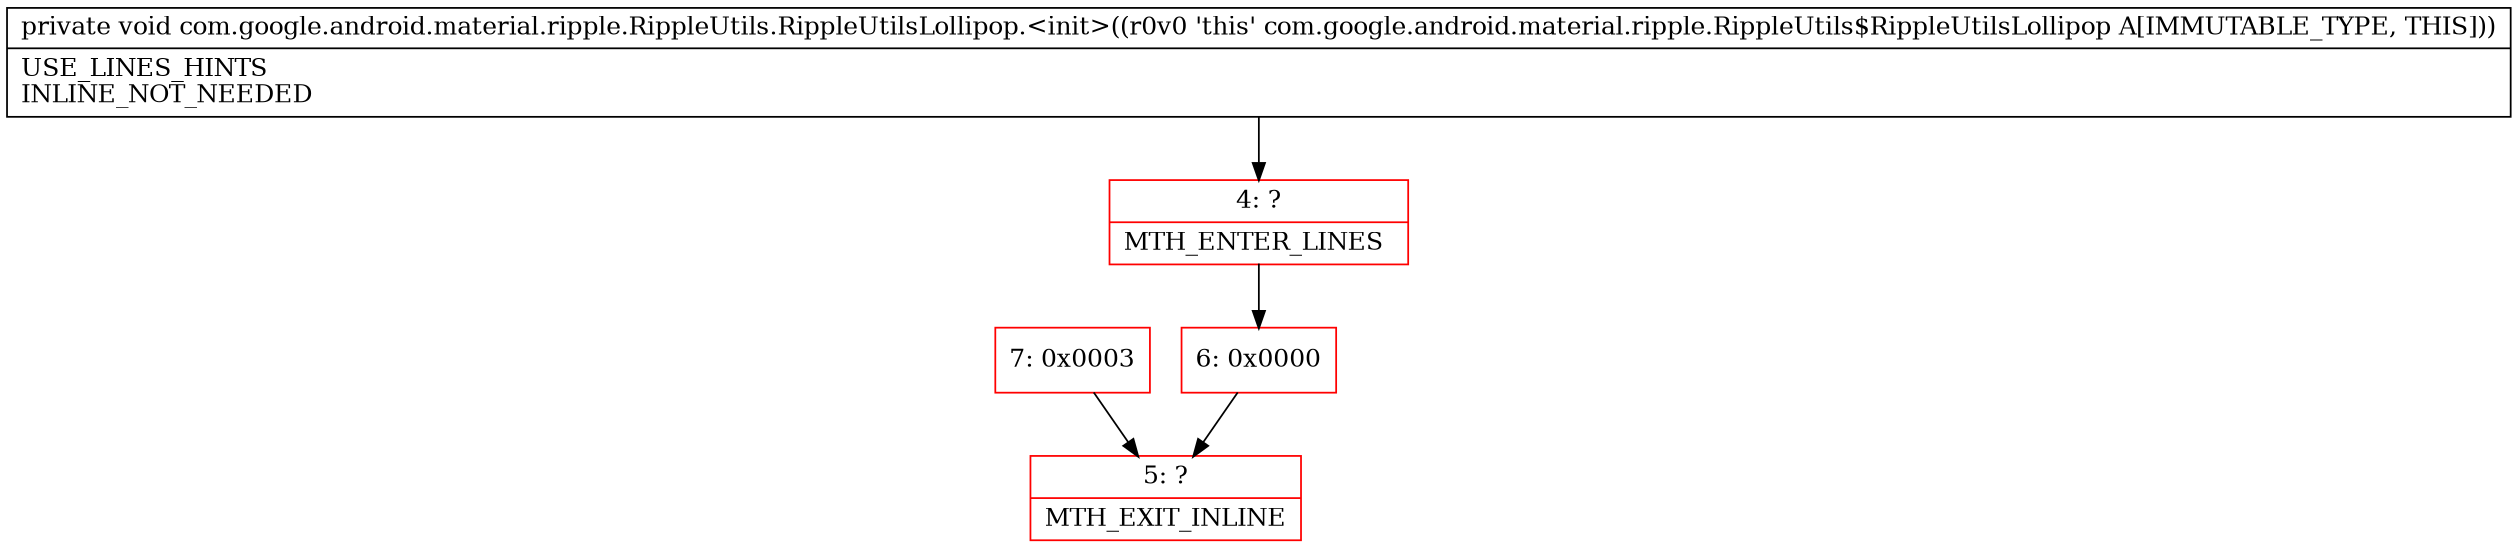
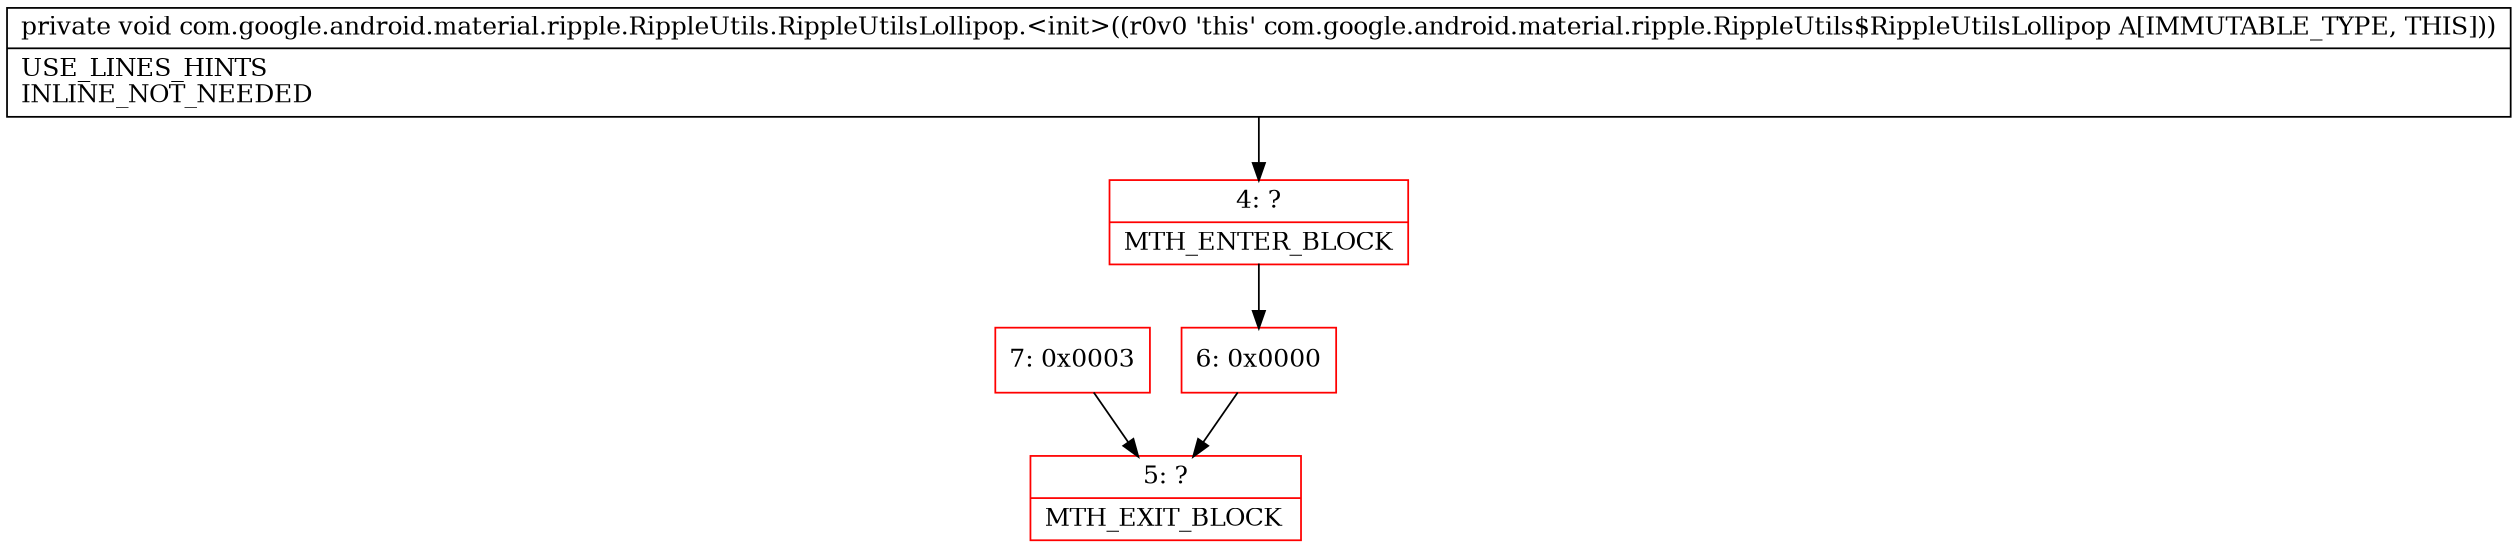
node "4: ?": text "MTH_ENTER_LINES" -> "MTH_ENTER_BLOCK"
node "5: ?": text "MTH_EXIT_INLINE" -> "MTH_EXIT_BLOCK"
